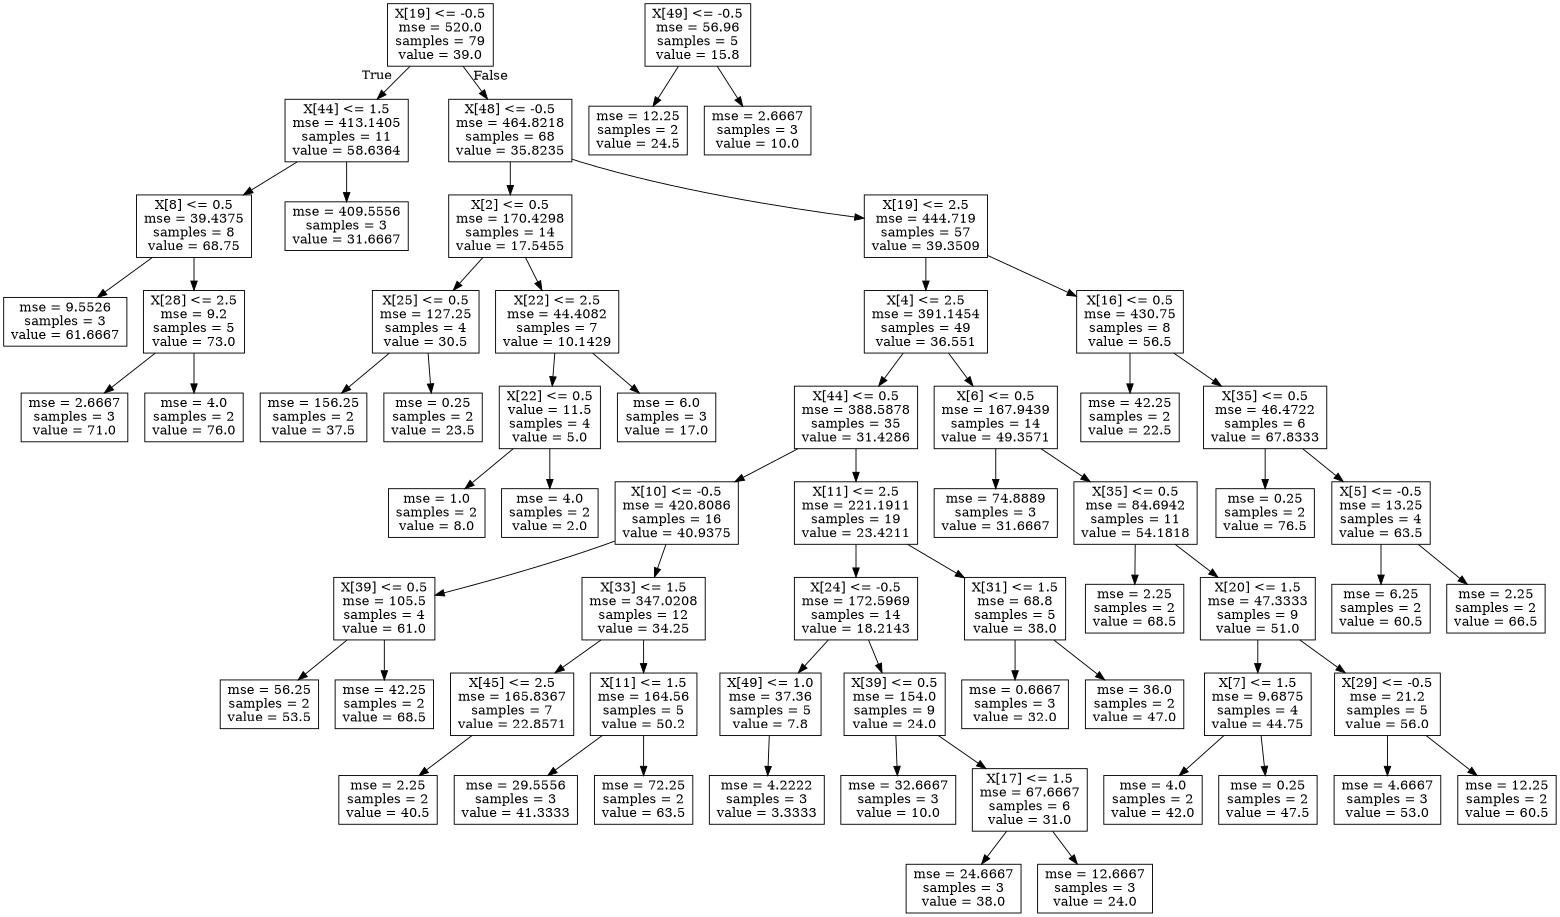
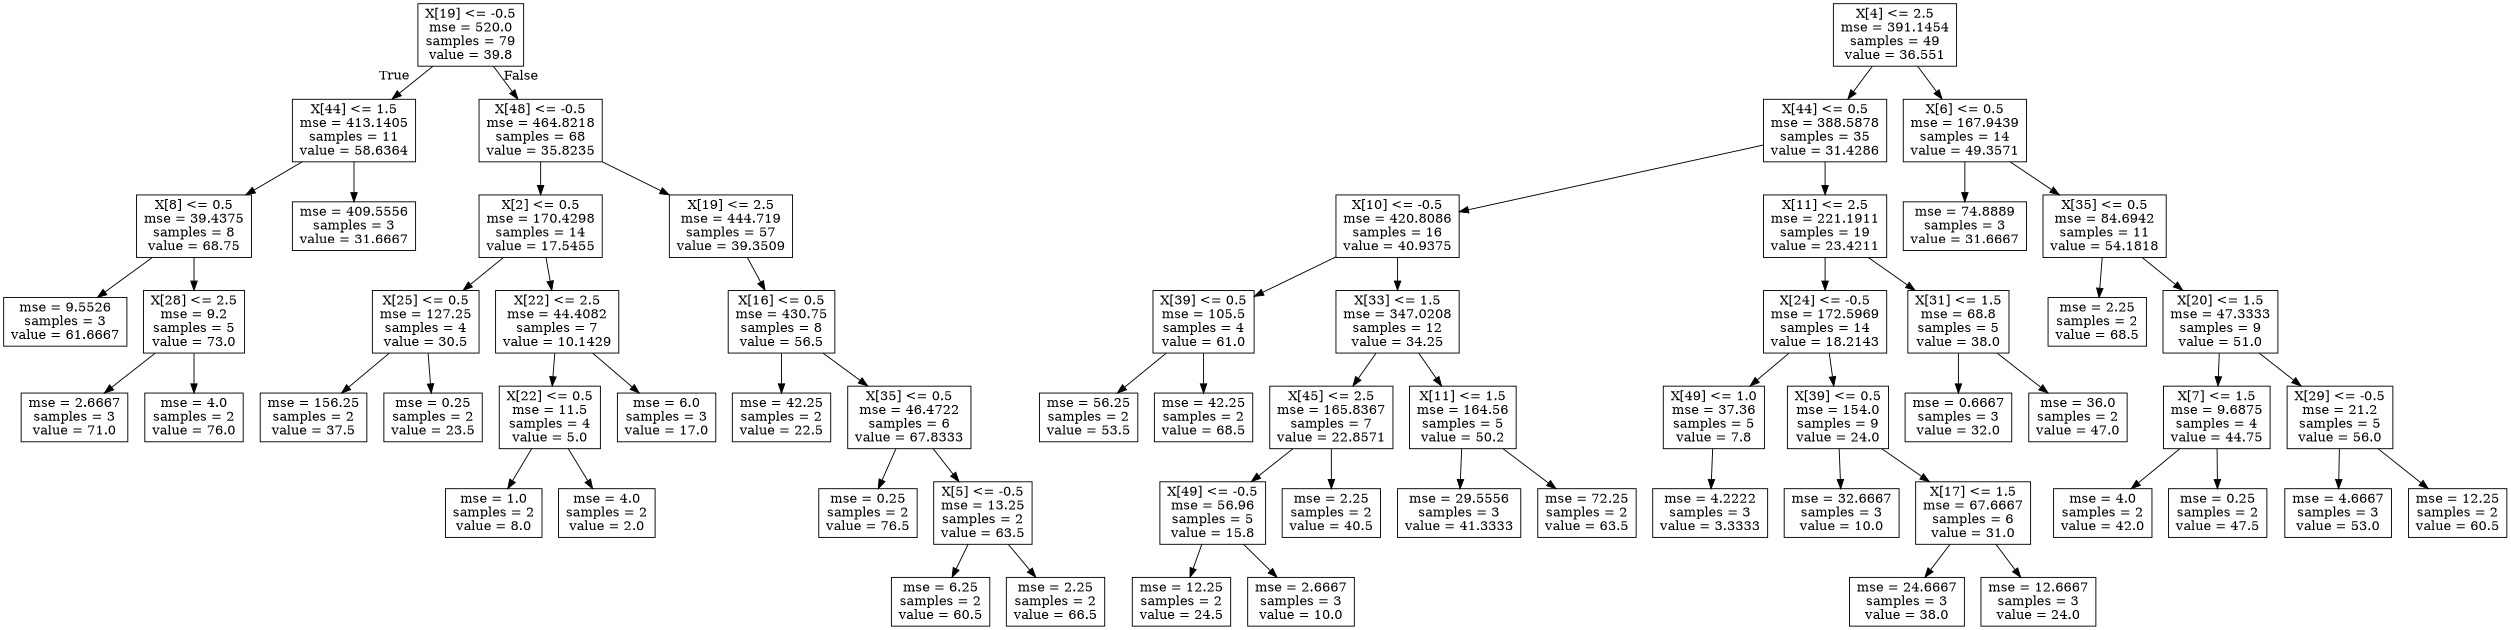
node "X[19] <= -0.5 mse = 520.0 samples = 79 value = 39.0": label "X[19] <= -0.5 mse = 520.0 samples = 79 value = 39.0" -> "X[19] <= -0.5 mse = 520.0 samples = 79 value = 39.8"
edge "X[19] <= 2.5 mse = 444.719 samples = 57 value = 39.3509" -> "X[4] <= 2.5 mse = 391.1454 samples = 49 value = 36.551": removed
node "X[22] <= 0.5 value = 11.5 samples = 4 value = 5.0": label "X[22] <= 0.5 value = 11.5 samples = 4 value = 5.0" -> "X[22] <= 0.5 mse = 11.5 samples = 4 value = 5.0"
edge "X[45] <= 2.5 mse = 165.8367 samples = 7 value = 22.8571" -> "X[49] <= -0.5 mse = 56.96 samples = 5 value = 15.8": added
node "X[5] <= -0.5 mse = 13.25 samples = 4 value = 63.5": label "X[5] <= -0.5 mse = 13.25 samples = 4 value = 63.5" -> "X[5] <= -0.5 mse = 13.25 samples = 2 value = 63.5"
